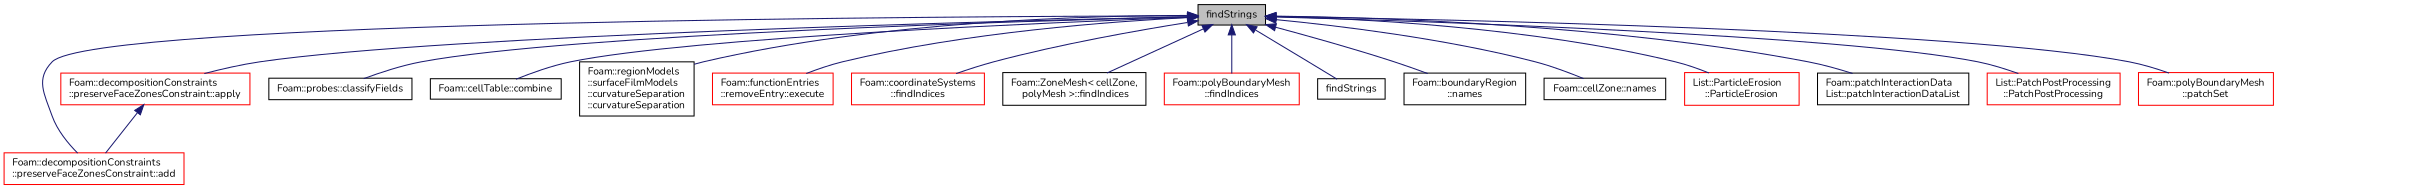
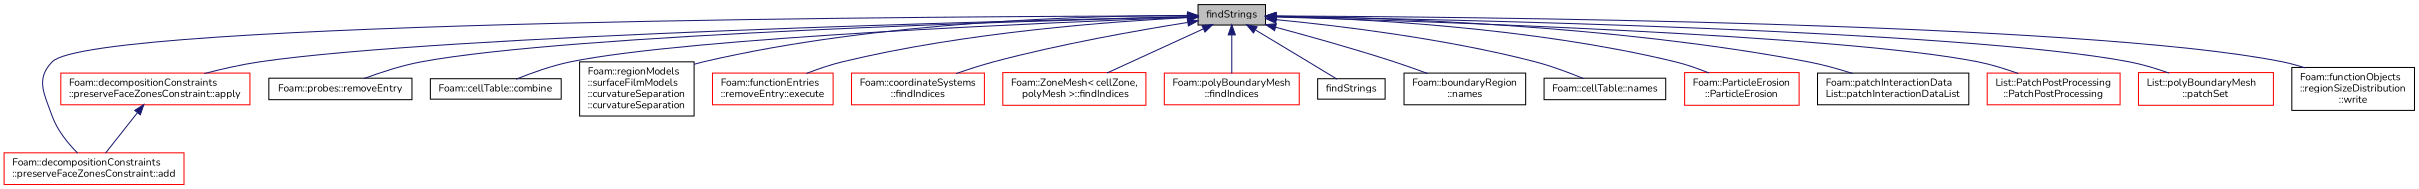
node "Foam::probes::classifyFields": label "Foam::probes::classifyFields" -> "Foam::probes::removeEntry"
node "Foam::ZoneMesh< cellZone, polyMesh >::findIndices": color black -> red
node "Foam::cellZone::names": label "Foam::cellZone::names" -> "Foam::cellTable::names"
node "List::ParticleErosion ::ParticleErosion": label "List::ParticleErosion ::ParticleErosion" -> "Foam::ParticleErosion ::ParticleErosion"
node "Foam::polyBoundaryMesh ::patchSet": label "Foam::polyBoundaryMesh ::patchSet" -> "List::polyBoundaryMesh ::patchSet"
node "Foam::functionObjects ::regionSizeDistribution ::write": added
